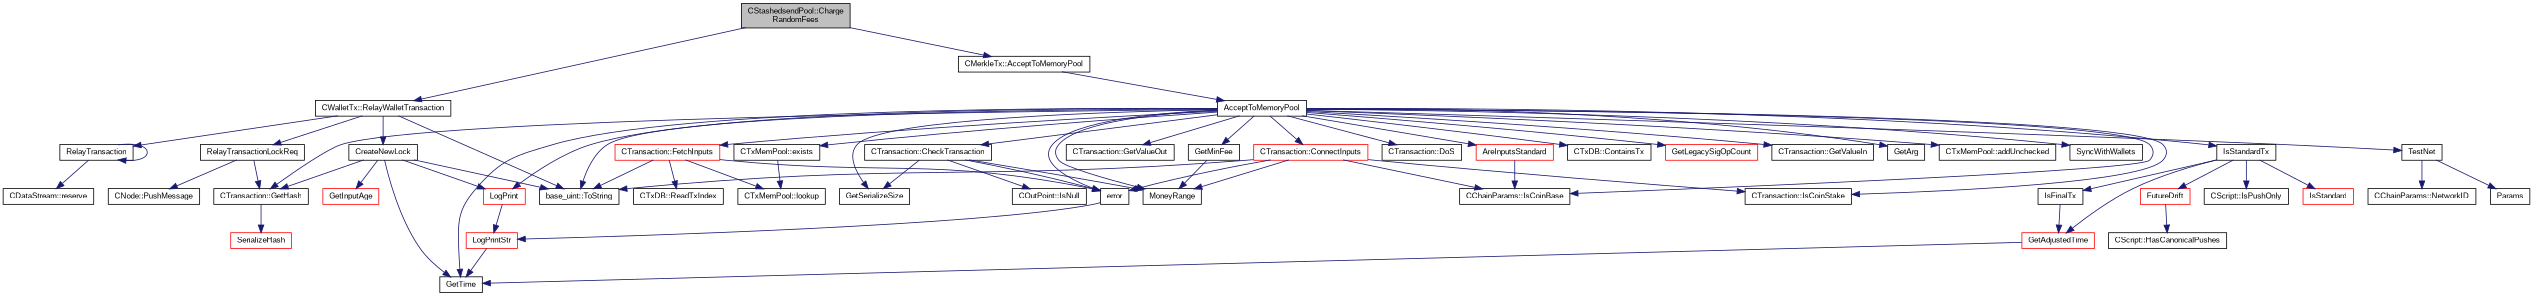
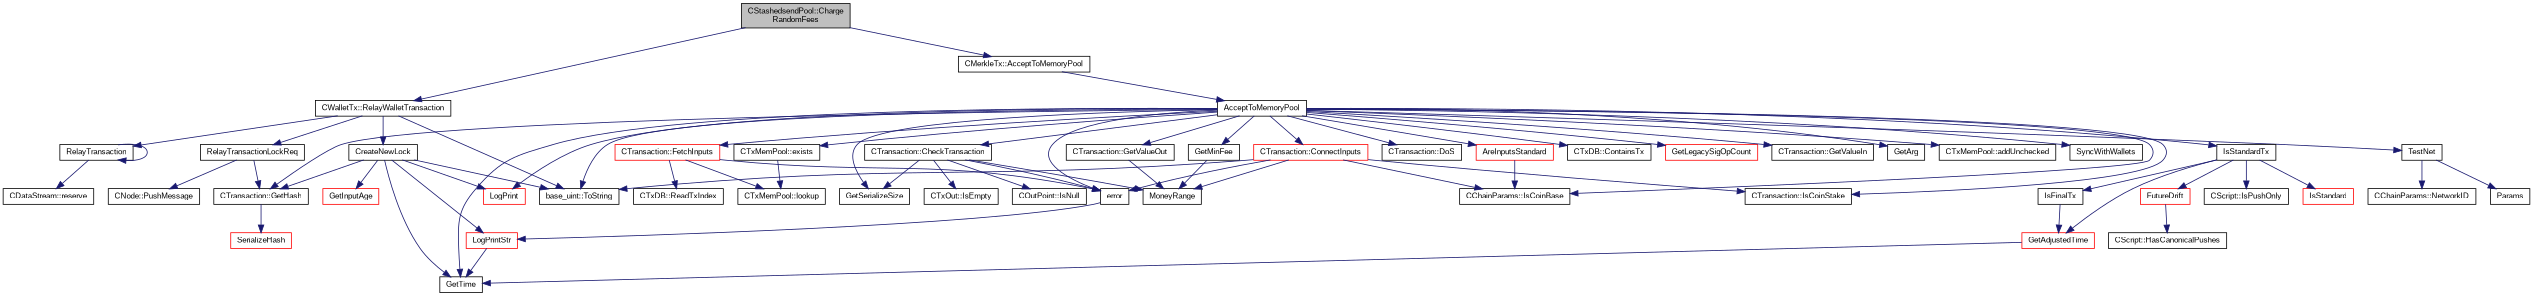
edge "AcceptToMemoryPool" -> "MoneyRange": now "CTransaction::GetValueOut" -> "MoneyRange"
edge "CTransaction::FetchInputs" -> "base_uint::ToString": removed
node "CTxOut::IsEmpty": added
edge "LogPrint" -> "LogPrintStr": now "CreateNewLock" -> "LogPrintStr"
